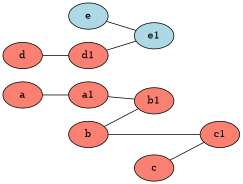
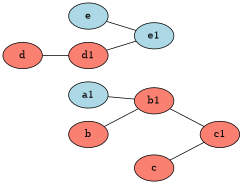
node "a": removed
node "a1": fillcolor salmon -> lightblue
edge "b" -- "c1": now "b1" -- "c1"
